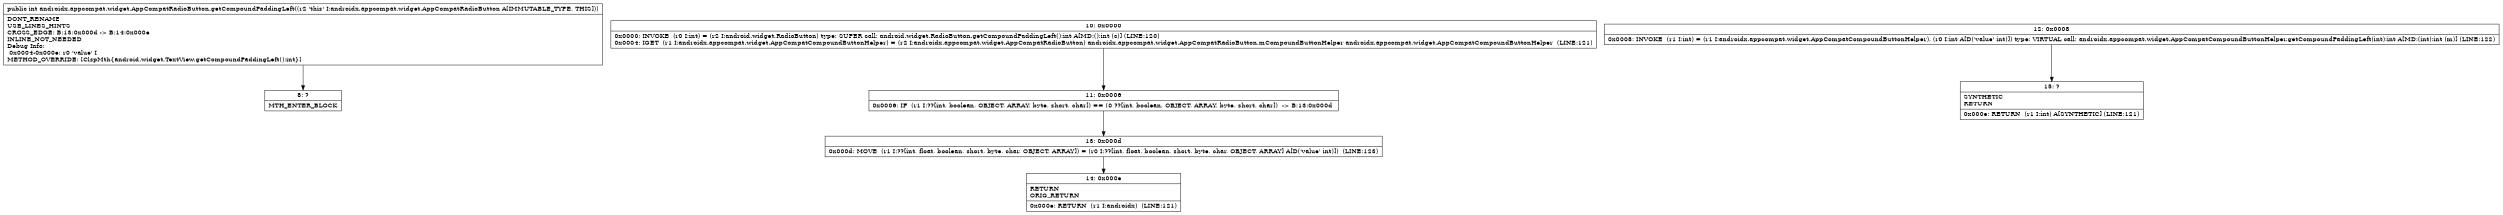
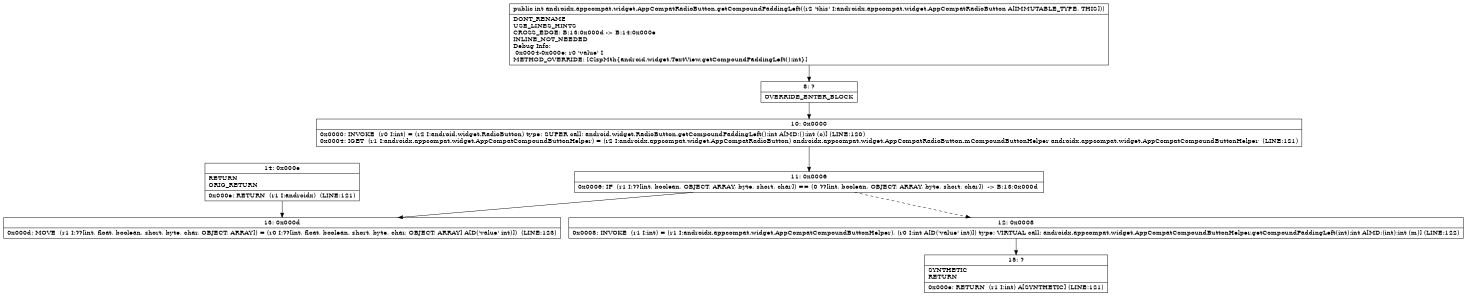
node "8: ?": text "MTH_ENTER_BLOCK" -> "OVERRIDE_ENTER_BLOCK"
edge "8: ?" -> "10: 0x0000": added
edge "13: 0x000d" -> "14: 0x000e": reversed
edge "11: 0x0006" -> "12: 0x0008": added
